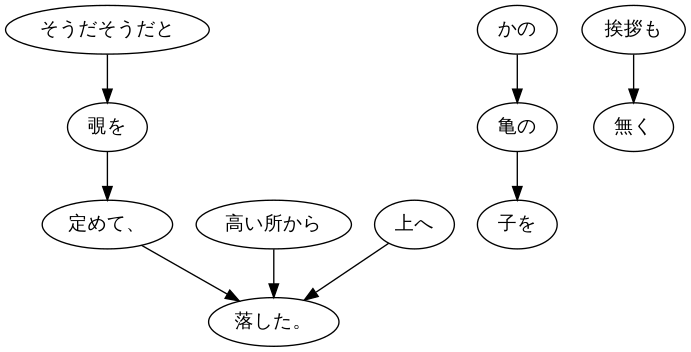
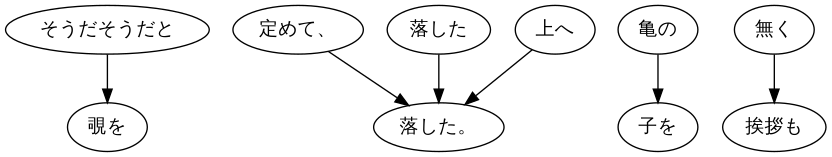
node "かの": removed
edge "挨拶も" -> "無く": reversed
edge "覗を" -> "定めて、": removed
node "高い所から": label "高い所から" -> "落した"
